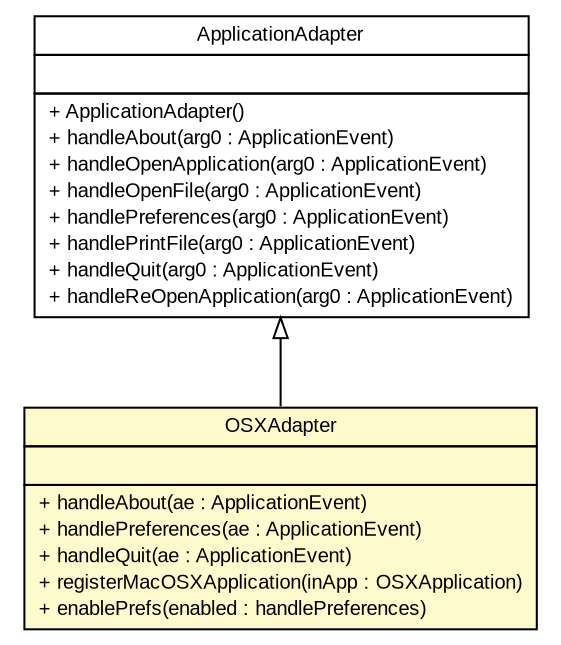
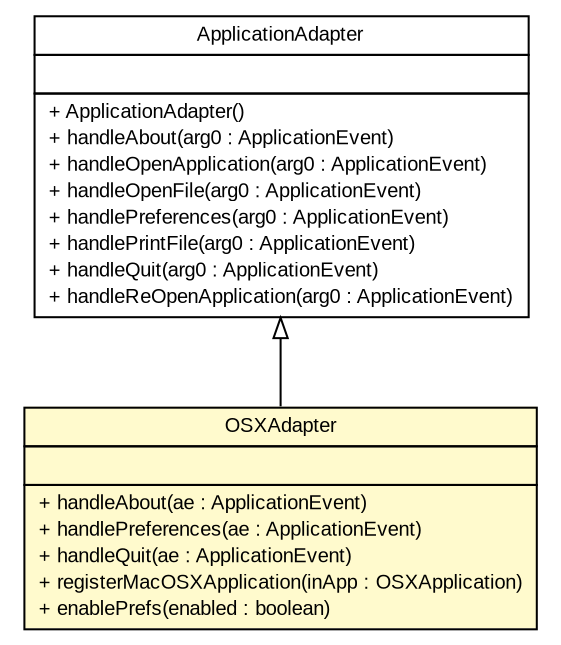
node "OSXAdapter": text "+ enablePrefs(enabled : handlePreferences)" -> "+ enablePrefs(enabled : boolean)"
